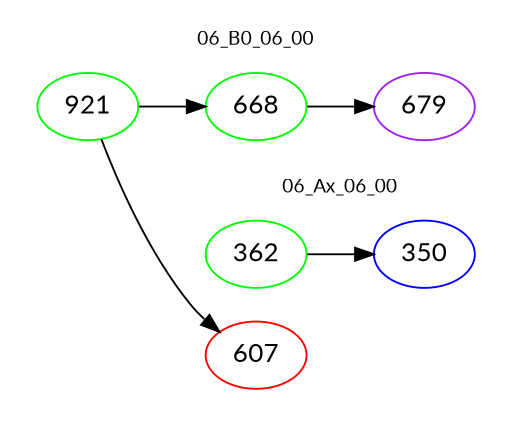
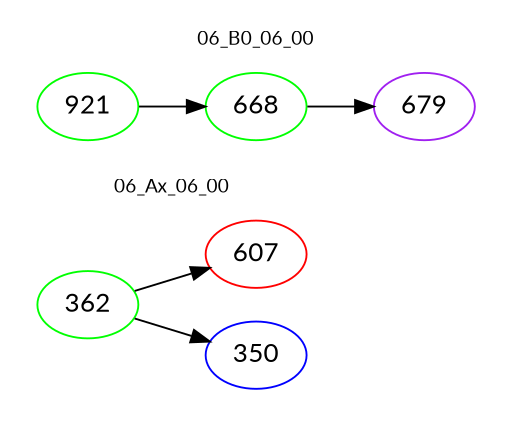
edge "921" -> "607": now "362" -> "607"
